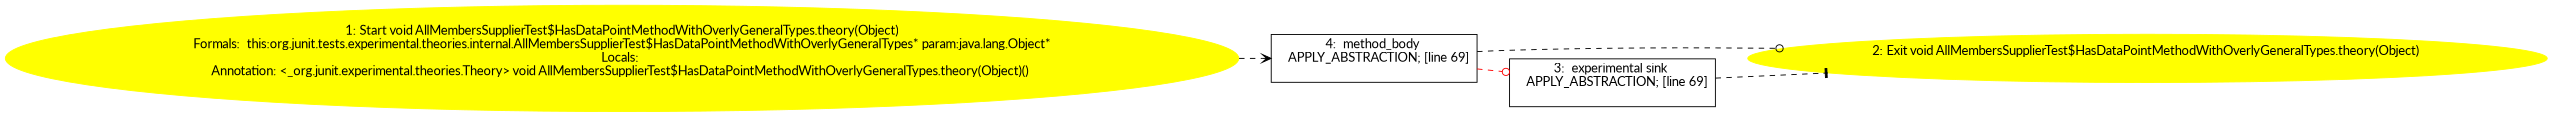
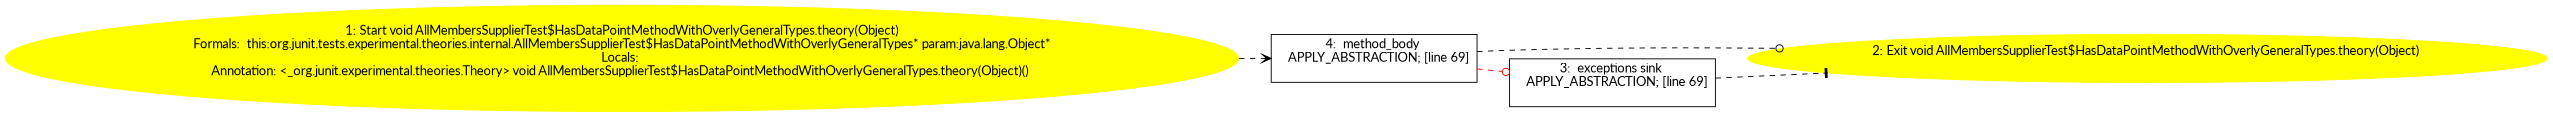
node "3:  experimental sink APPLY_ABSTRACTION; [line 69]": label "3:  experimental sink APPLY_ABSTRACTION; [line 69]" -> "3:  exceptions sink APPLY_ABSTRACTION; [line 69]"
